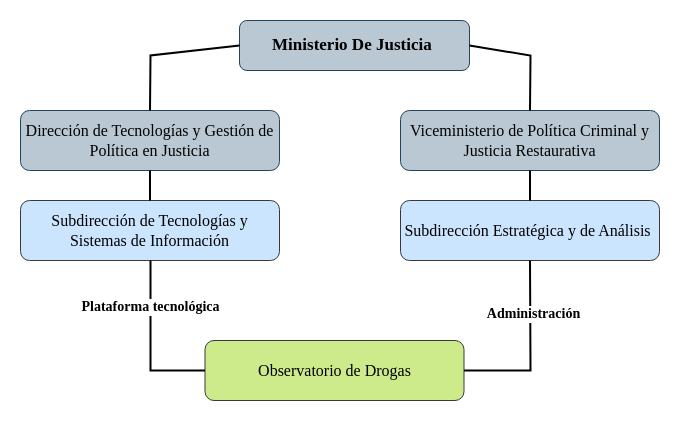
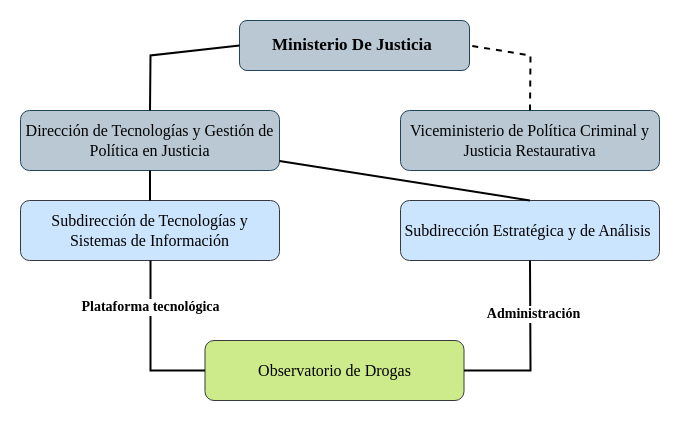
edge "Ministerio De Justicia" -- "Viceministerio de Política Criminal y Justicia Restaurativa": style solid -> dashed
edge "Viceministerio de Política Criminal y Justicia Restaurativa" -- "Subdirección Estratégica y de Análisis": now "Dirección de Tecnologías y Gestión de Política en Justicia" -- "Subdirección Estratégica y de Análisis"
